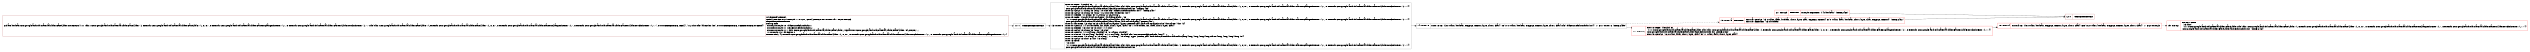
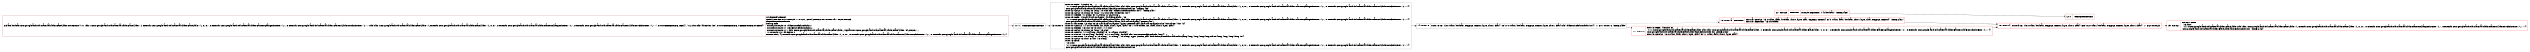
edge "15: 0x001a" -> "12: ?": now "15: 0x001a" -> "18: 0x001f"
